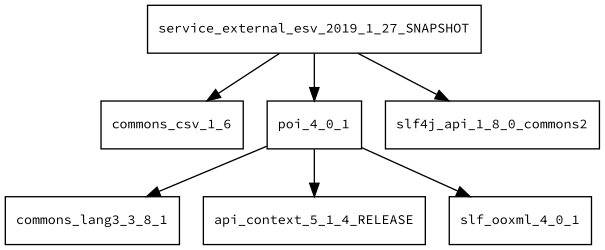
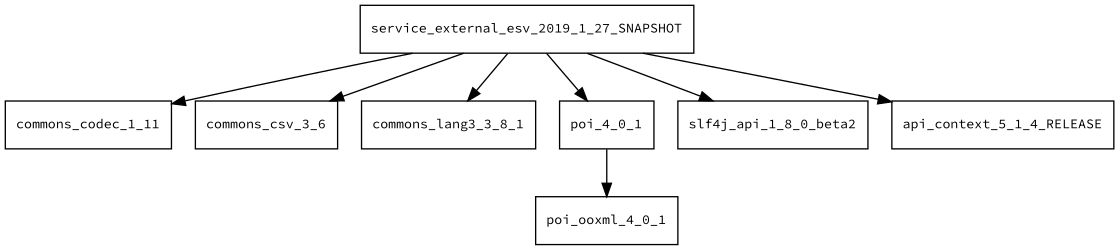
node "commons_codec_1_11": added
node "commons_csv_1_6": label "commons_csv_1_6" -> "commons_csv_3_6"
node "slf4j_api_1_8_0_commons2": label "slf4j_api_1_8_0_commons2" -> "slf4j_api_1_8_0_beta2"
edge "poi_4_0_1" -> "api_context_5_1_4_RELEASE": now "service_external_esv_2019_1_27_SNAPSHOT" -> "api_context_5_1_4_RELEASE"
edge "poi_4_0_1" -> "commons_lang3_3_8_1": now "service_external_esv_2019_1_27_SNAPSHOT" -> "commons_lang3_3_8_1"
node "slf_ooxml_4_0_1": label "slf_ooxml_4_0_1" -> "poi_ooxml_4_0_1"
